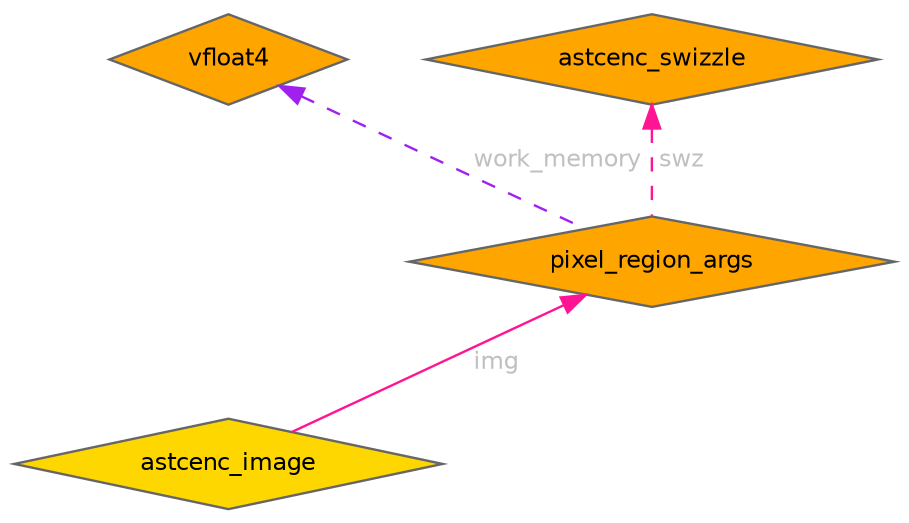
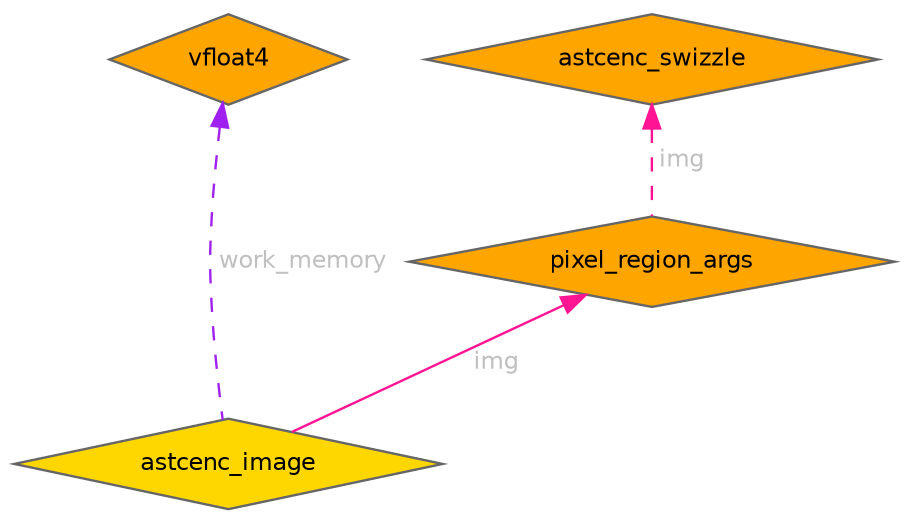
edge "pixel_region_args" -> "astcenc_swizzle": label " swz" -> " img"
edge "pixel_region_args" -> "vfloat4": now "astcenc_image" -> "vfloat4"
